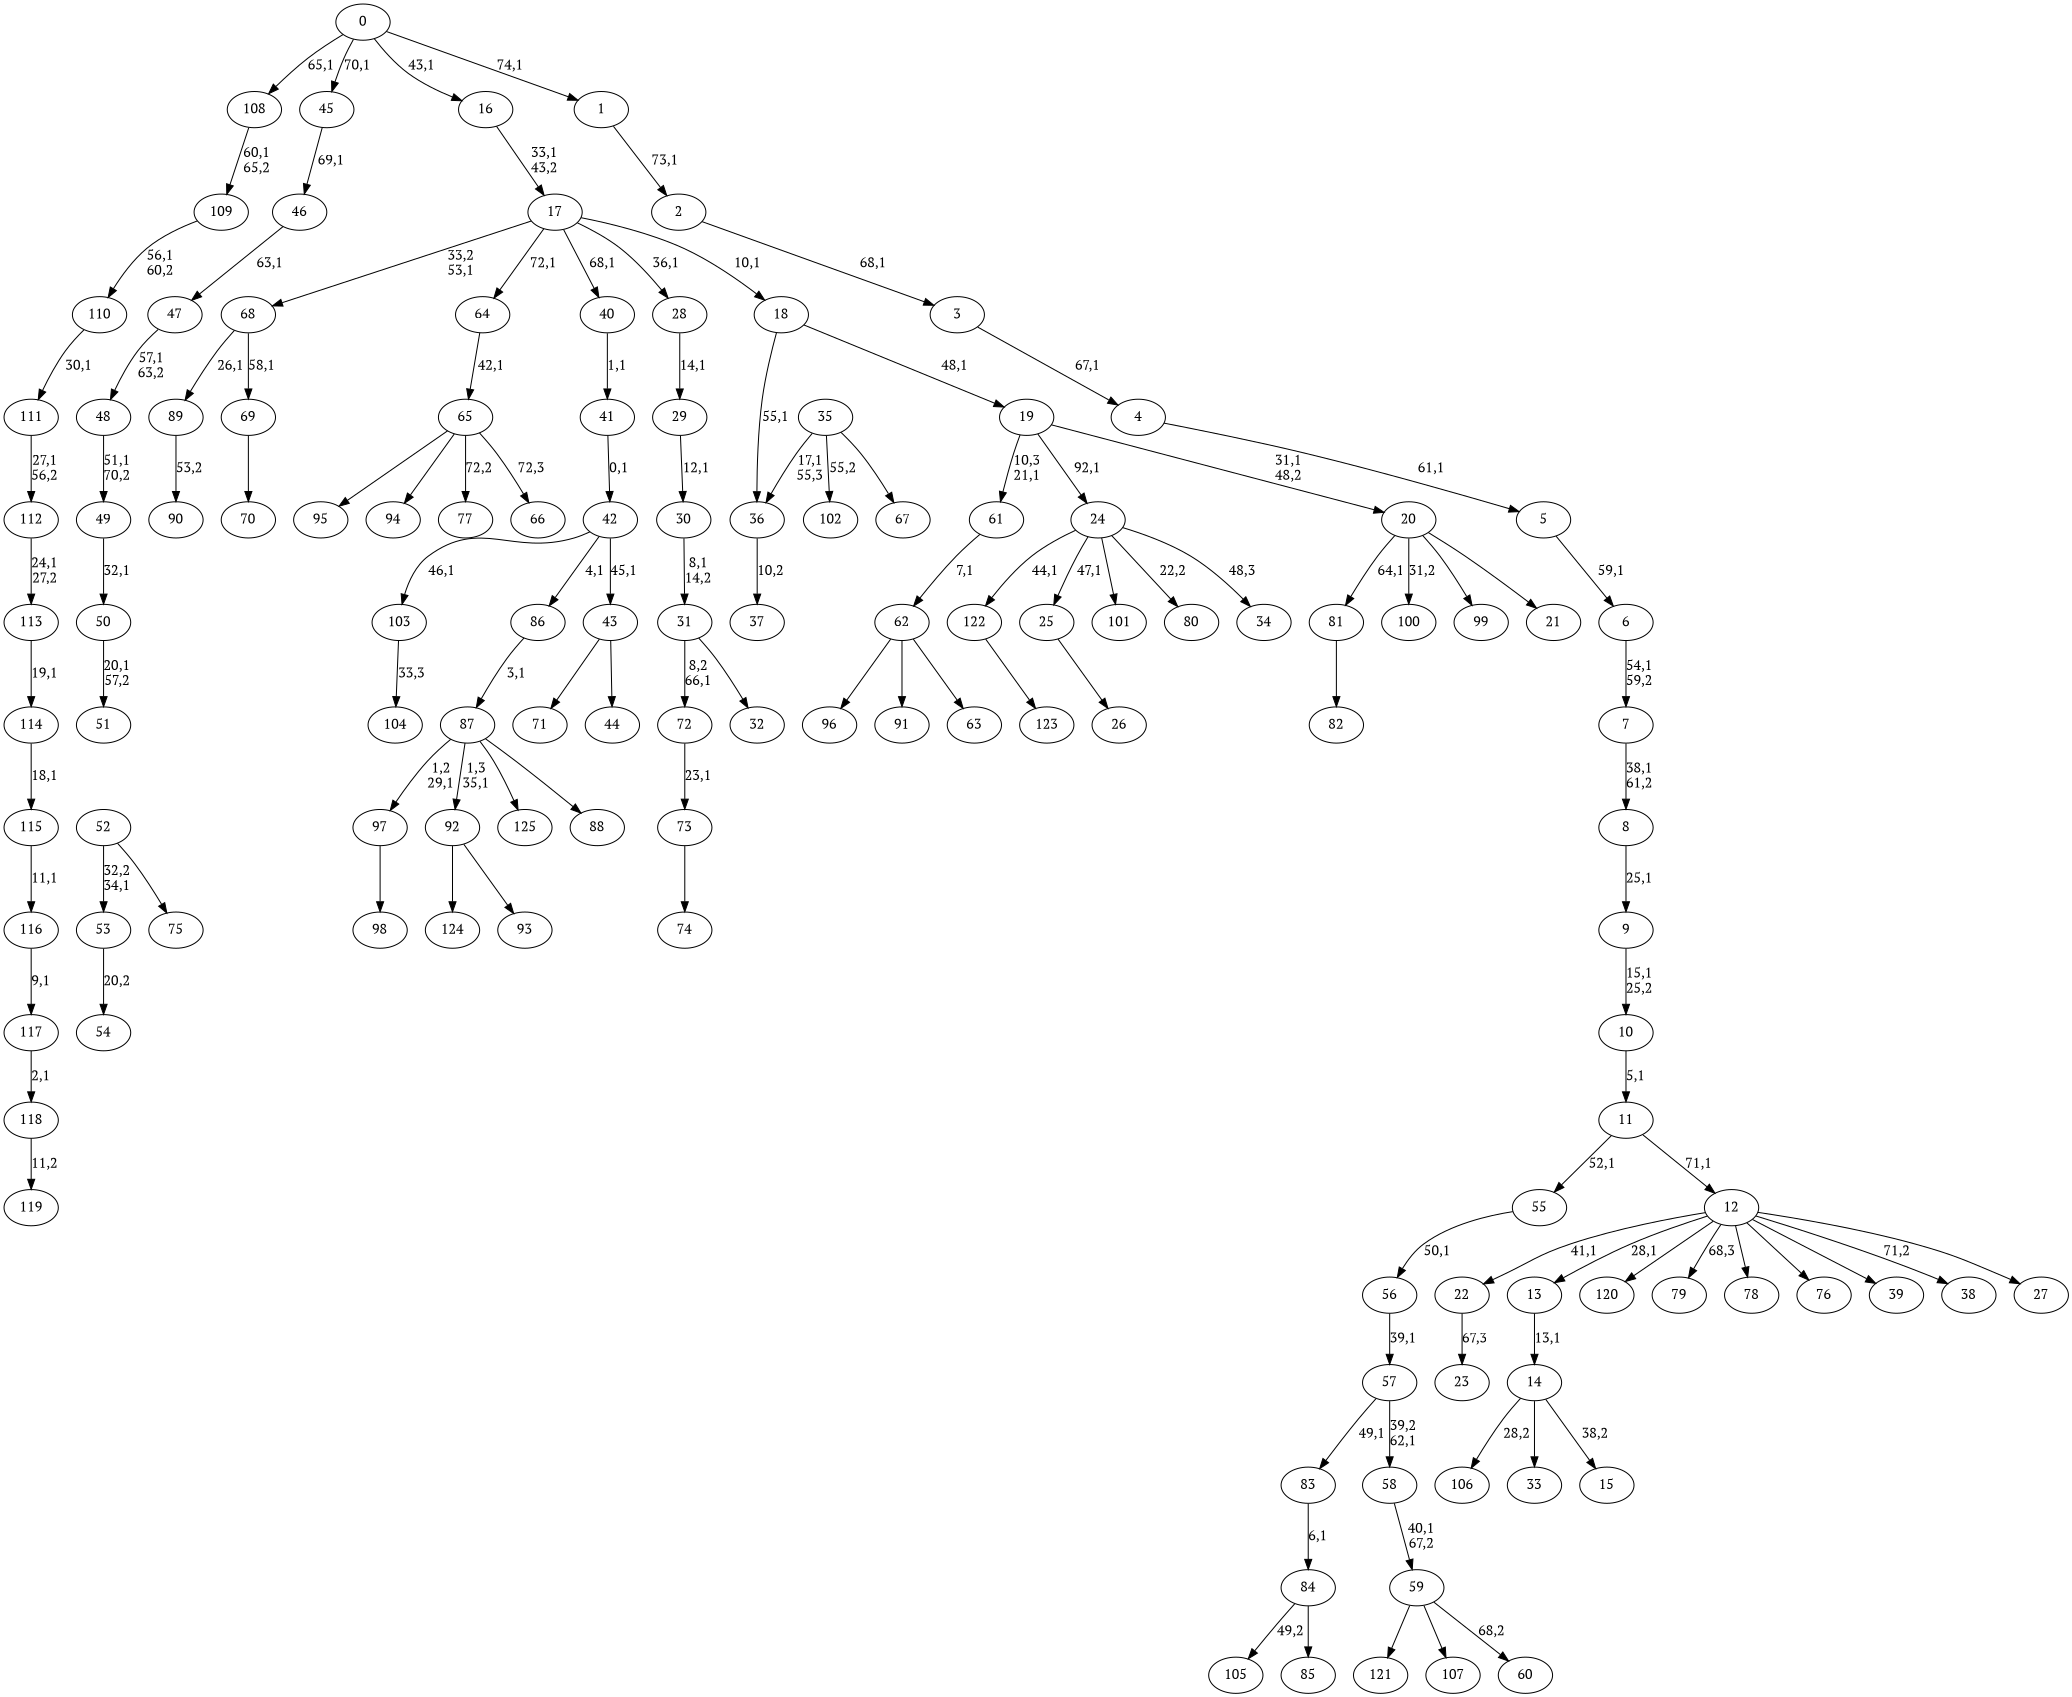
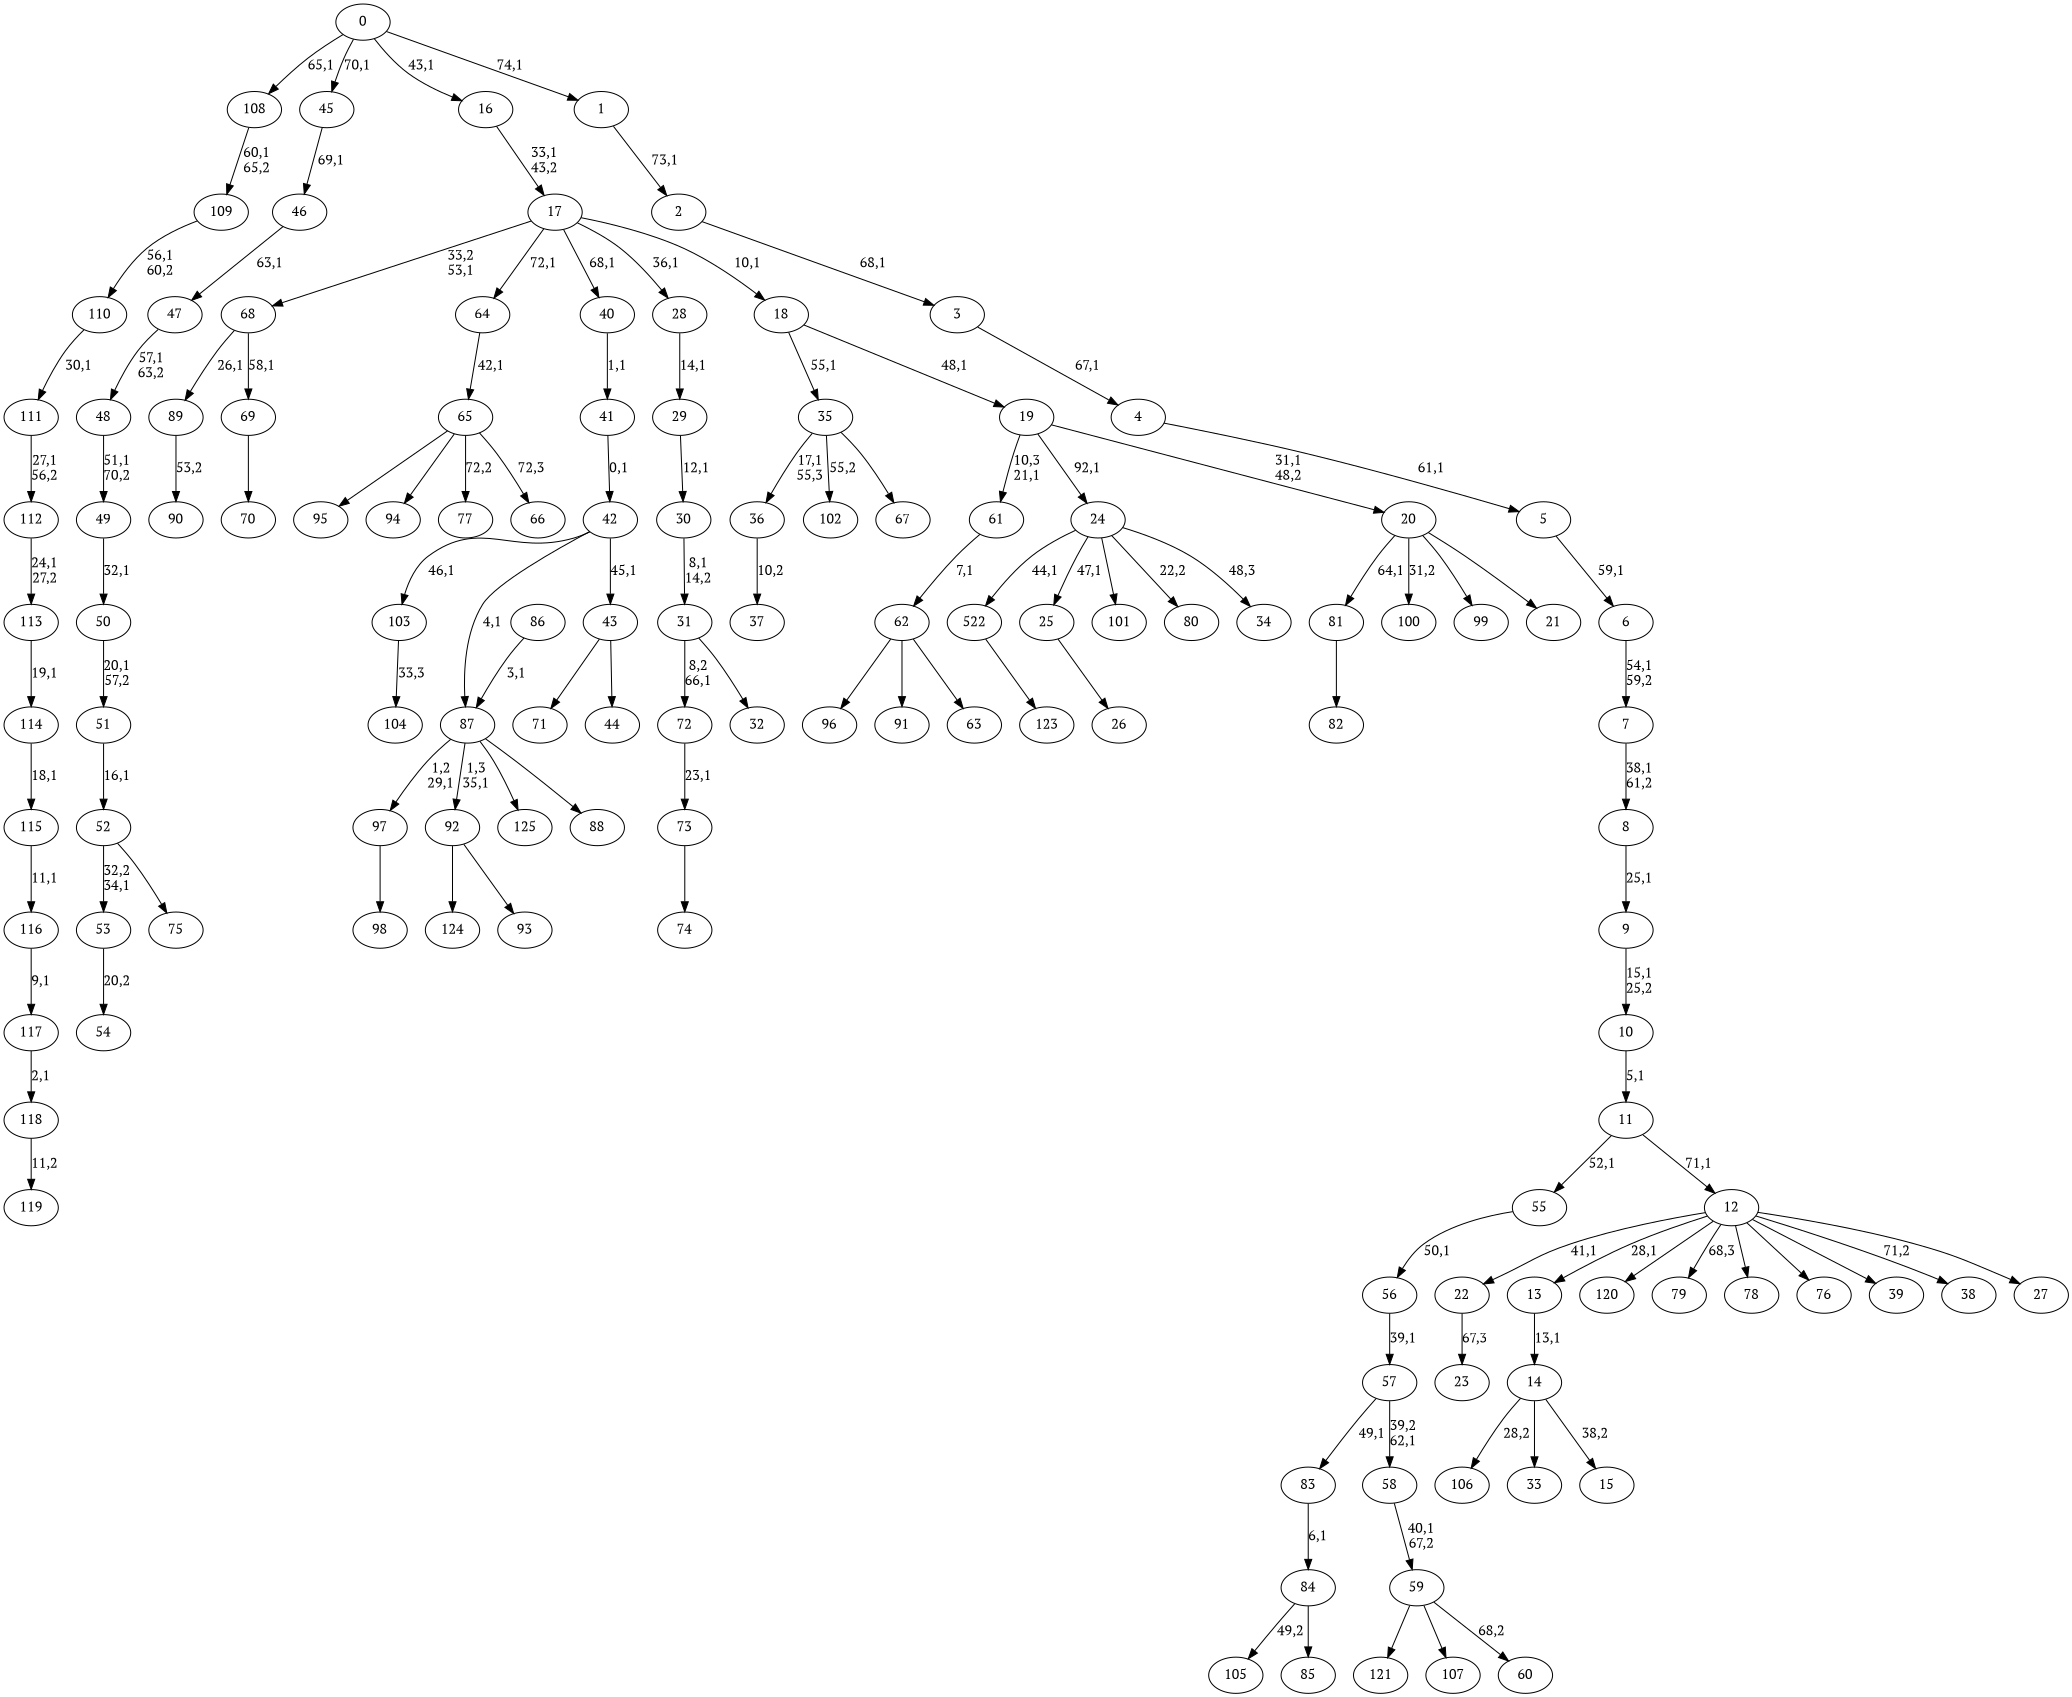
edge "18" -> "36": now "18" -> "35"
edge "42" -> "86": now "42" -> "87"
node "122": label "122" -> "522"
edge "51" -> "52": added, label "16,1"
